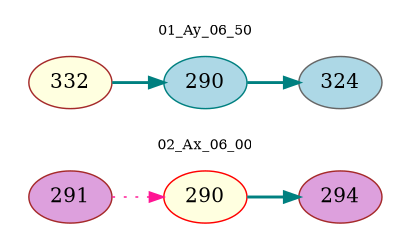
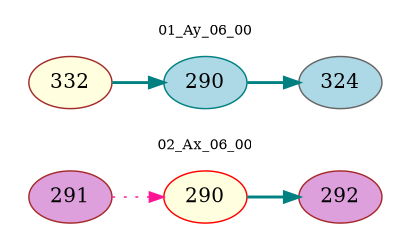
cluster "01_Ay_06_50": label "01_Ay_06_50" -> "01_Ay_06_00"
node "294": label "294" -> "292"
